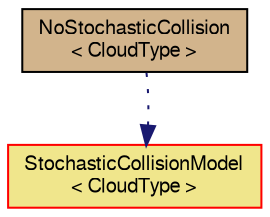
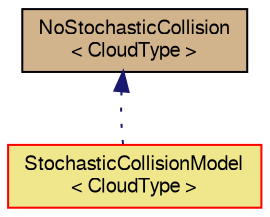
edge "NoStochasticCollision < CloudType >" -> "StochasticCollisionModel < CloudType >": reversed
